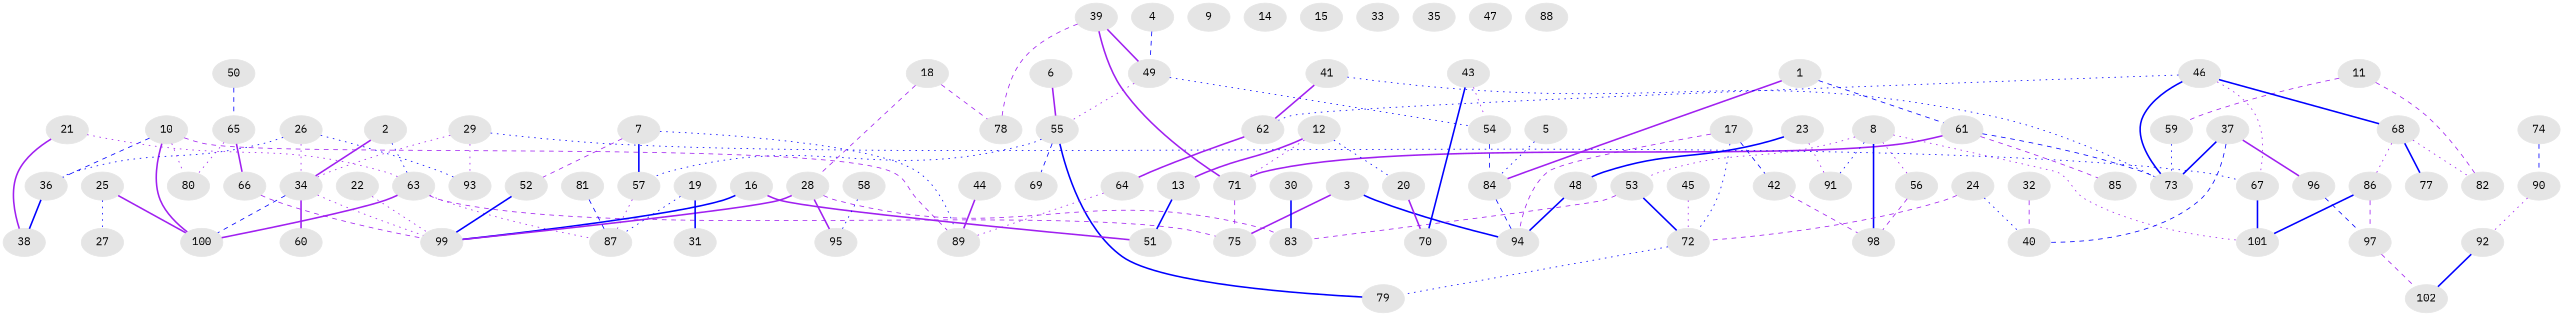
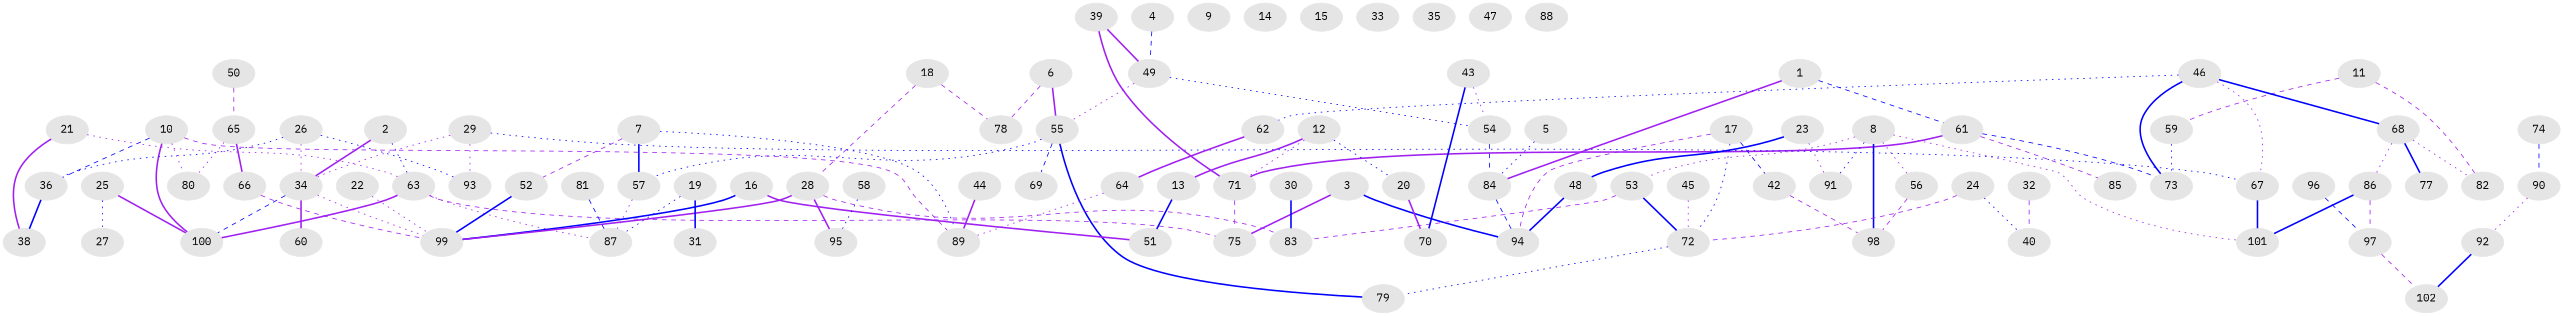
edge "39" -- "78": now "6" -- "78"
node "41": removed
edge "50" -- "65": color blue -> purple
node "37": removed
